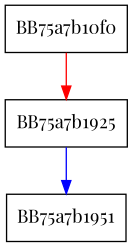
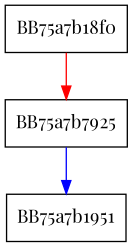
node "BB75a7b10f0": label "BB75a7b10f0" -> "BB75a7b18f0"
node "BB75a7b1925": label "BB75a7b1925" -> "BB75a7b7925"
